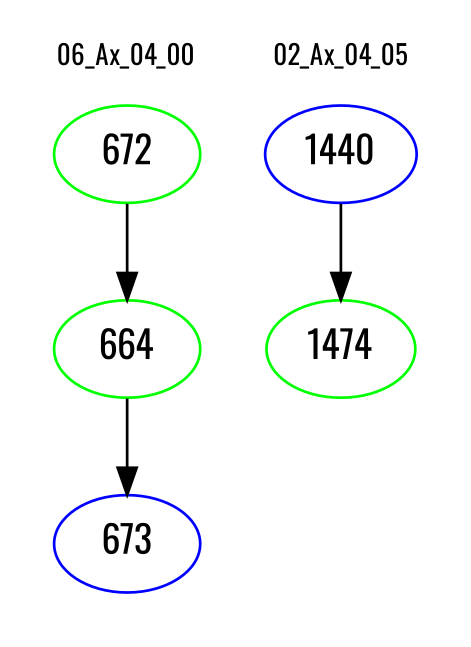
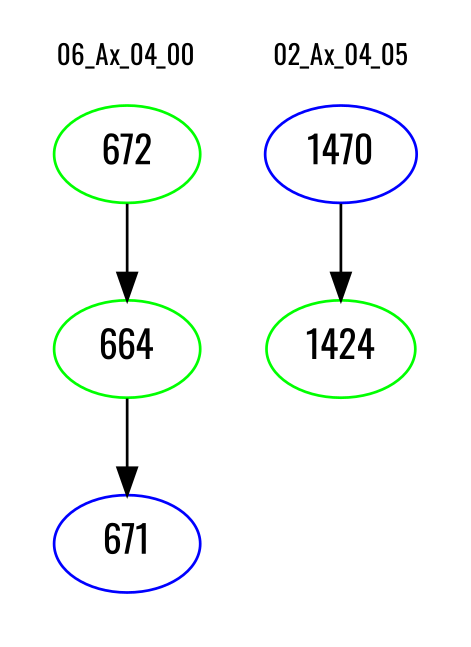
node "1440": label "1440" -> "1470"
node "1474": label "1474" -> "1424"
node "673": label "673" -> "671"
